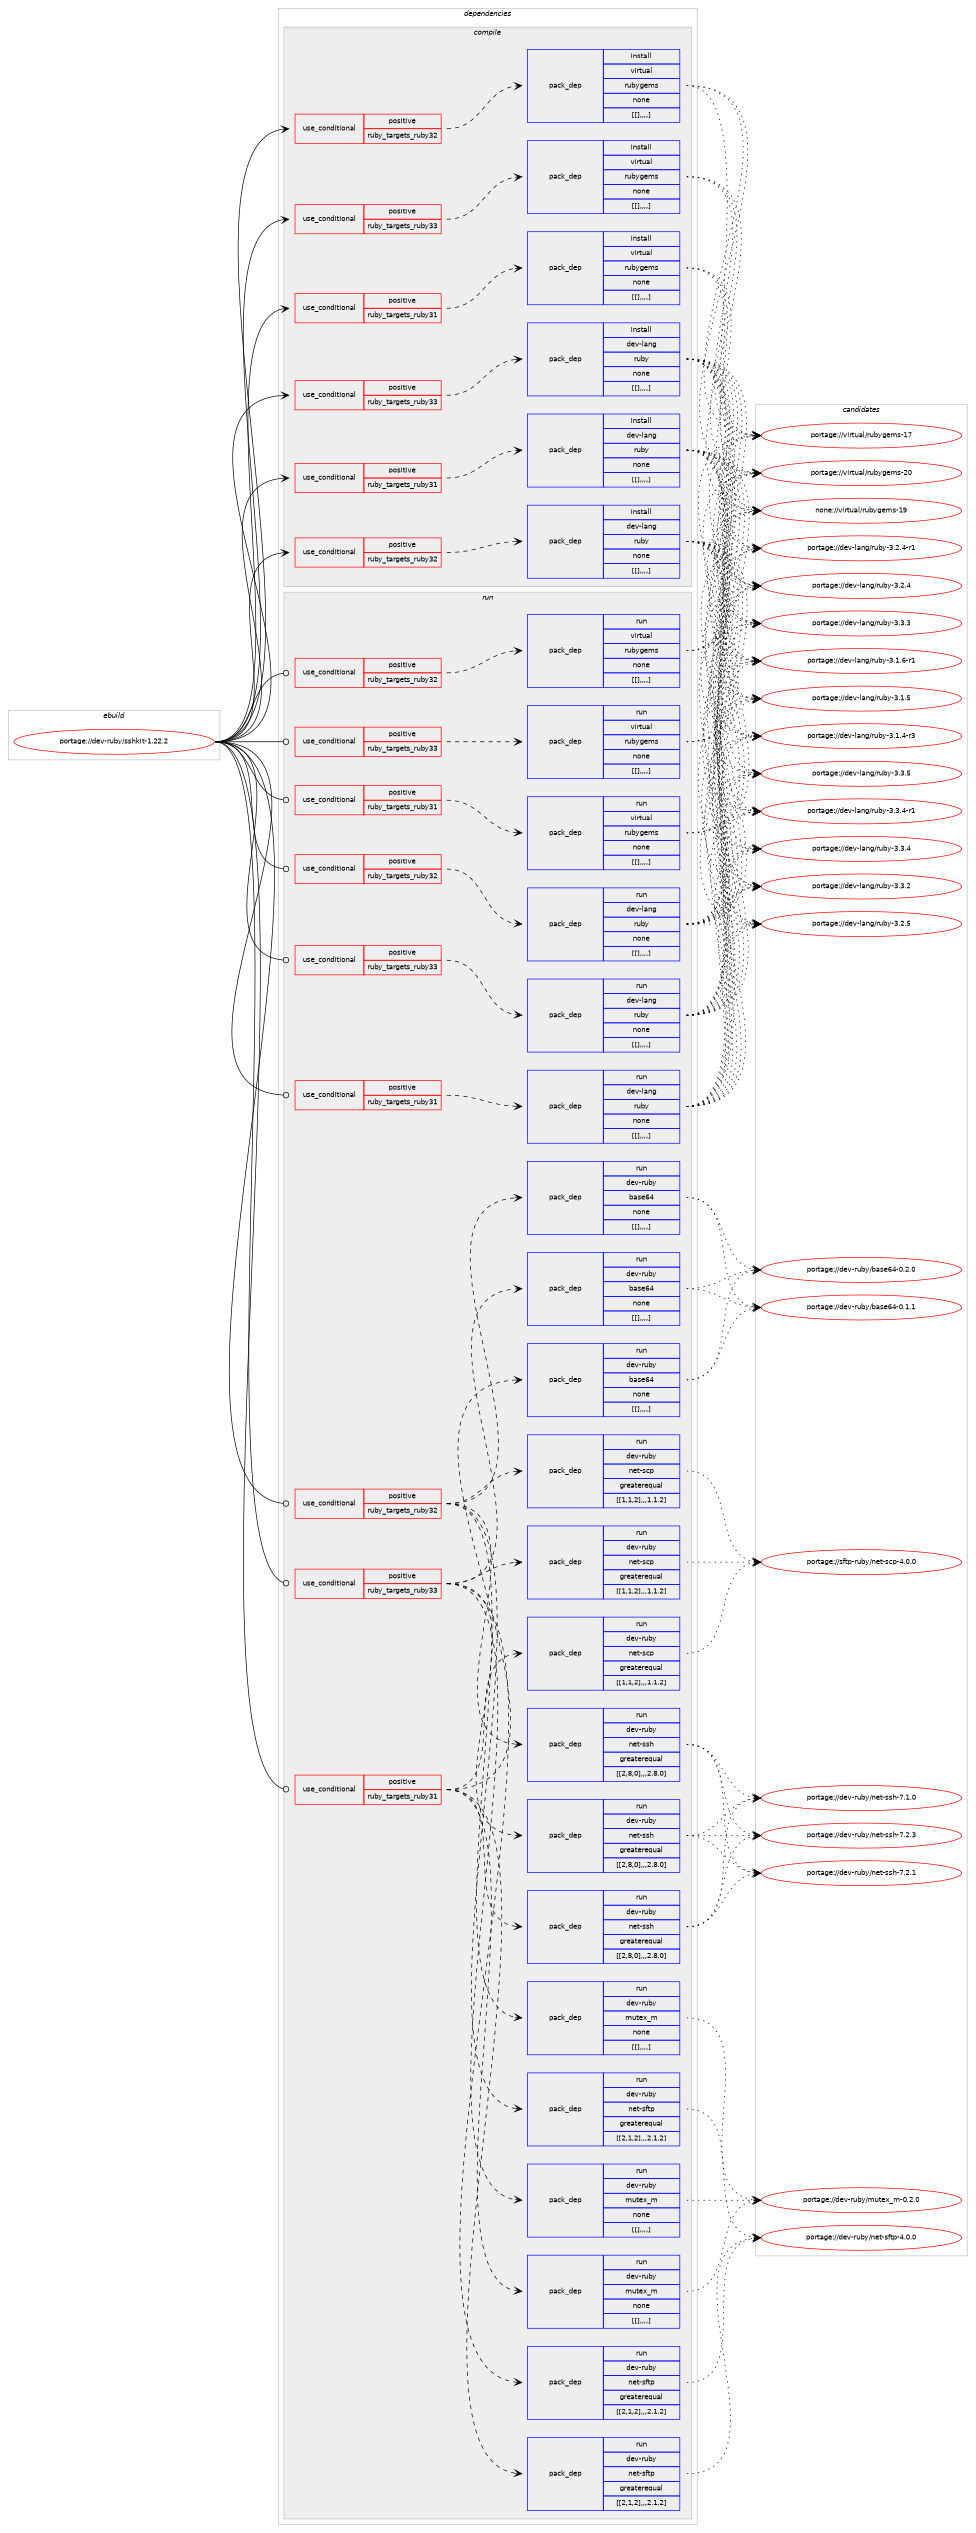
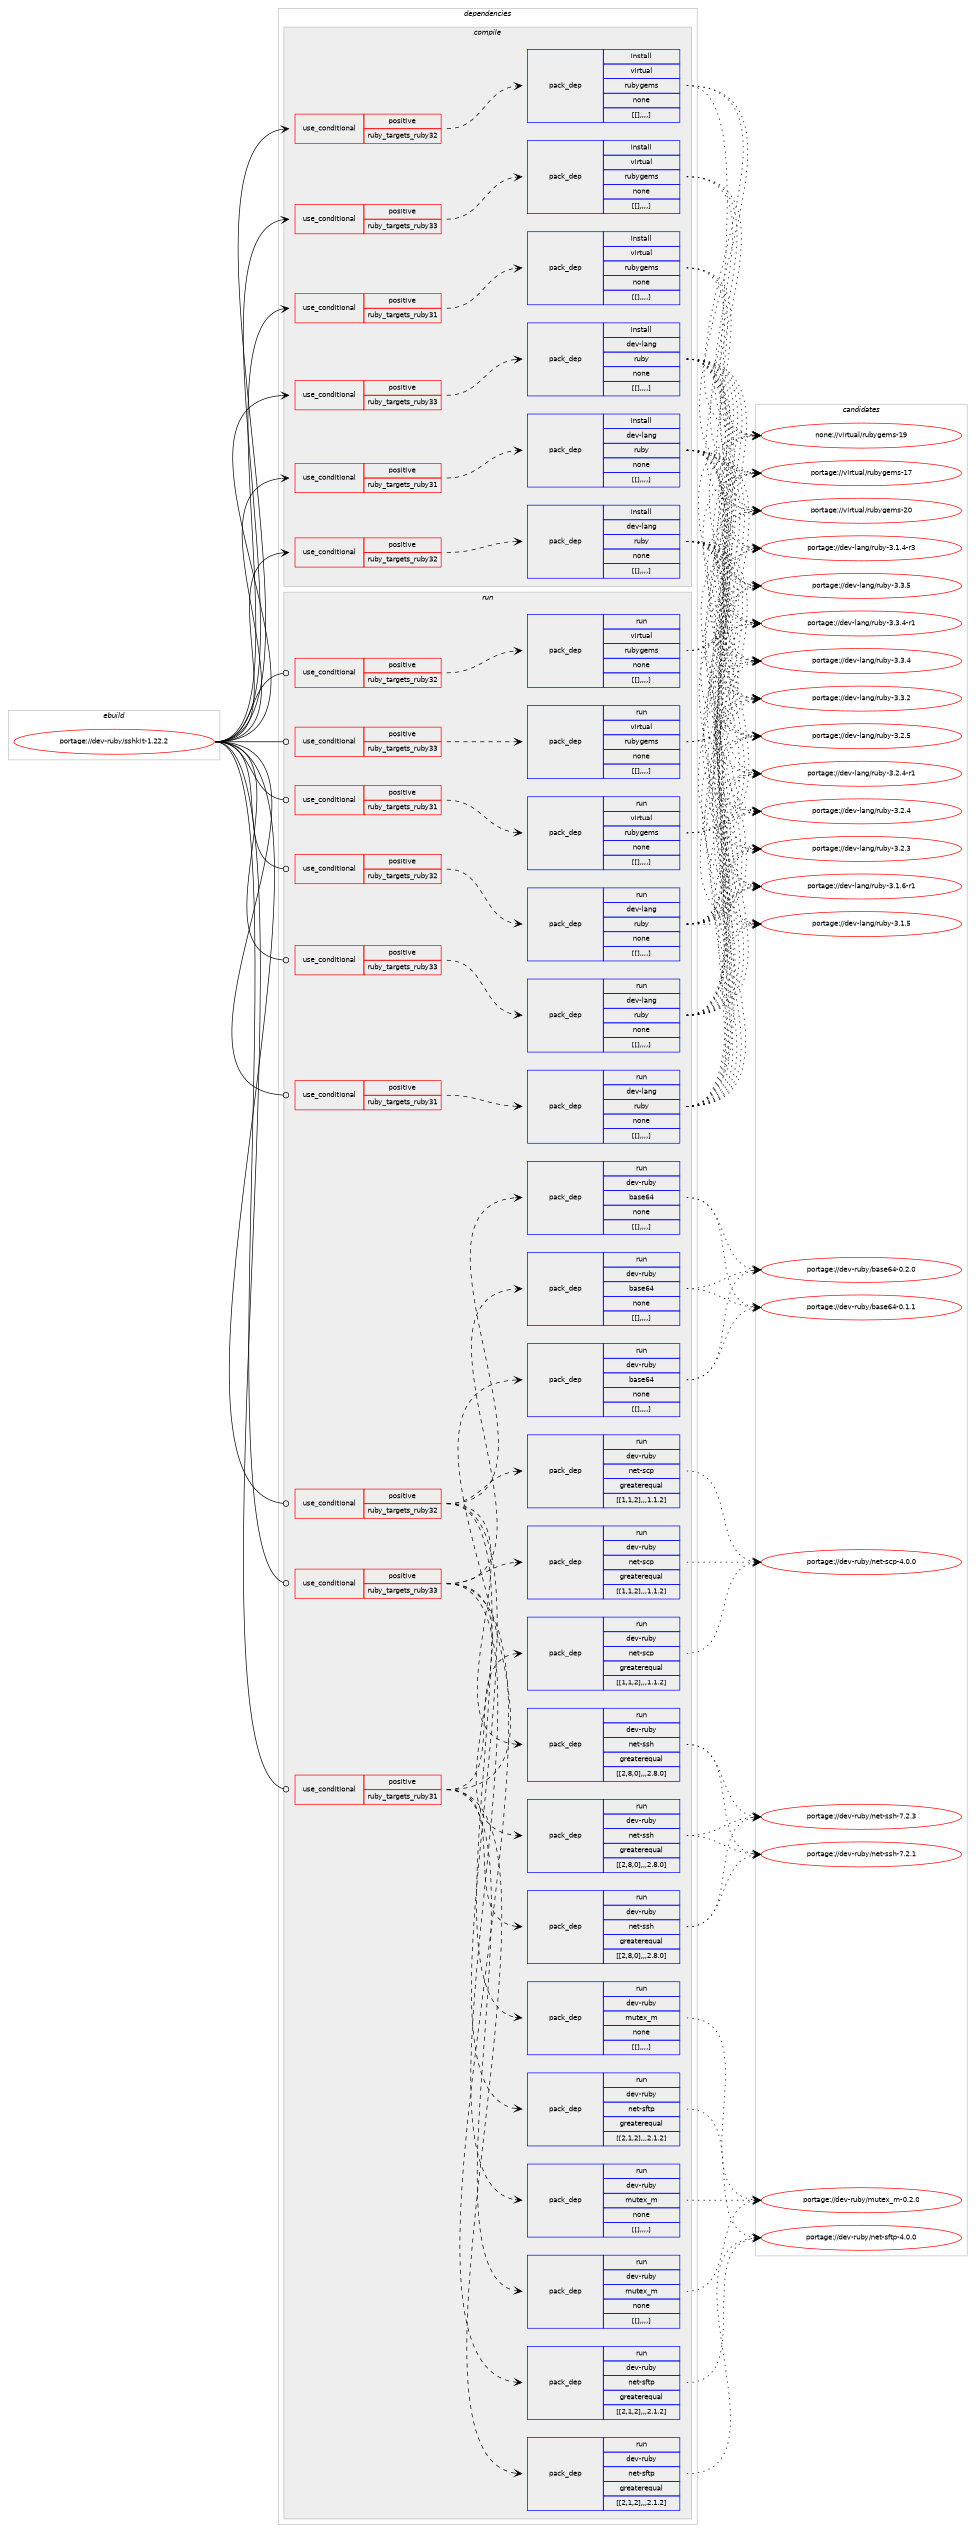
node "portage://dev-lang/ruby-3.3.3": label "portage://dev-lang/ruby-3.3.3" -> "portage://dev-lang/ruby-3.2.3"
node "portage://sftp-ruby/net-scp-4.0.0": label "portage://sftp-ruby/net-scp-4.0.0" -> "portage://dev-ruby/net-scp-4.0.0"
node "portage://dev-ruby/net-ssh-7.1.0": removed
